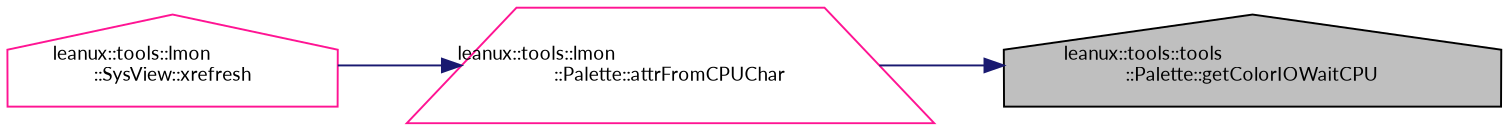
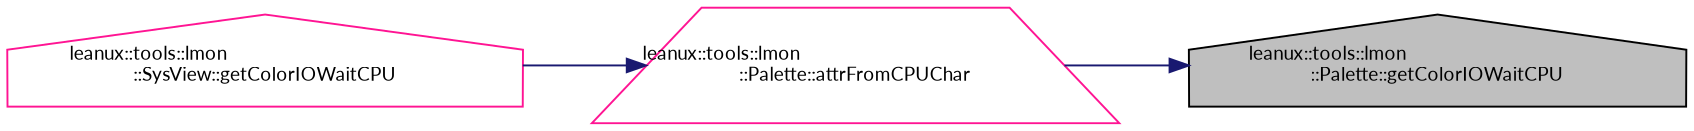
node "leanux::tools::lmon ::SysView::xrefresh": label "leanux::tools::lmon ::SysView::xrefresh" -> "leanux::tools::lmon ::SysView::getColorIOWaitCPU"
node "leanux::tools::tools ::Palette::getColorIOWaitCPU": label "leanux::tools::tools ::Palette::getColorIOWaitCPU" -> "leanux::tools::lmon ::Palette::getColorIOWaitCPU"
